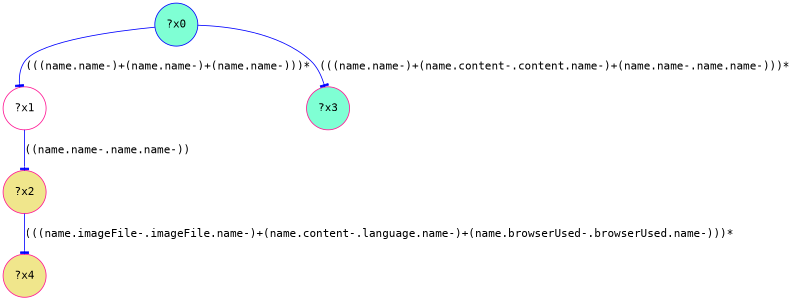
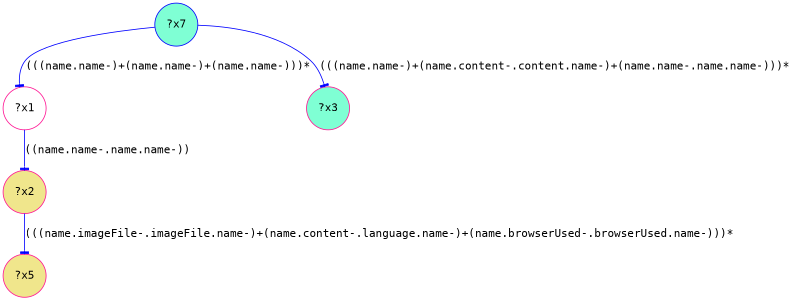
node "?x0": label "?x0" -> "?x7"
node "?x4": label "?x4" -> "?x5"
